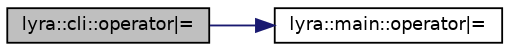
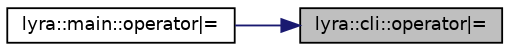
edge "lyra::cli::operator|=" -> "lyra::main::operator|=": reversed
